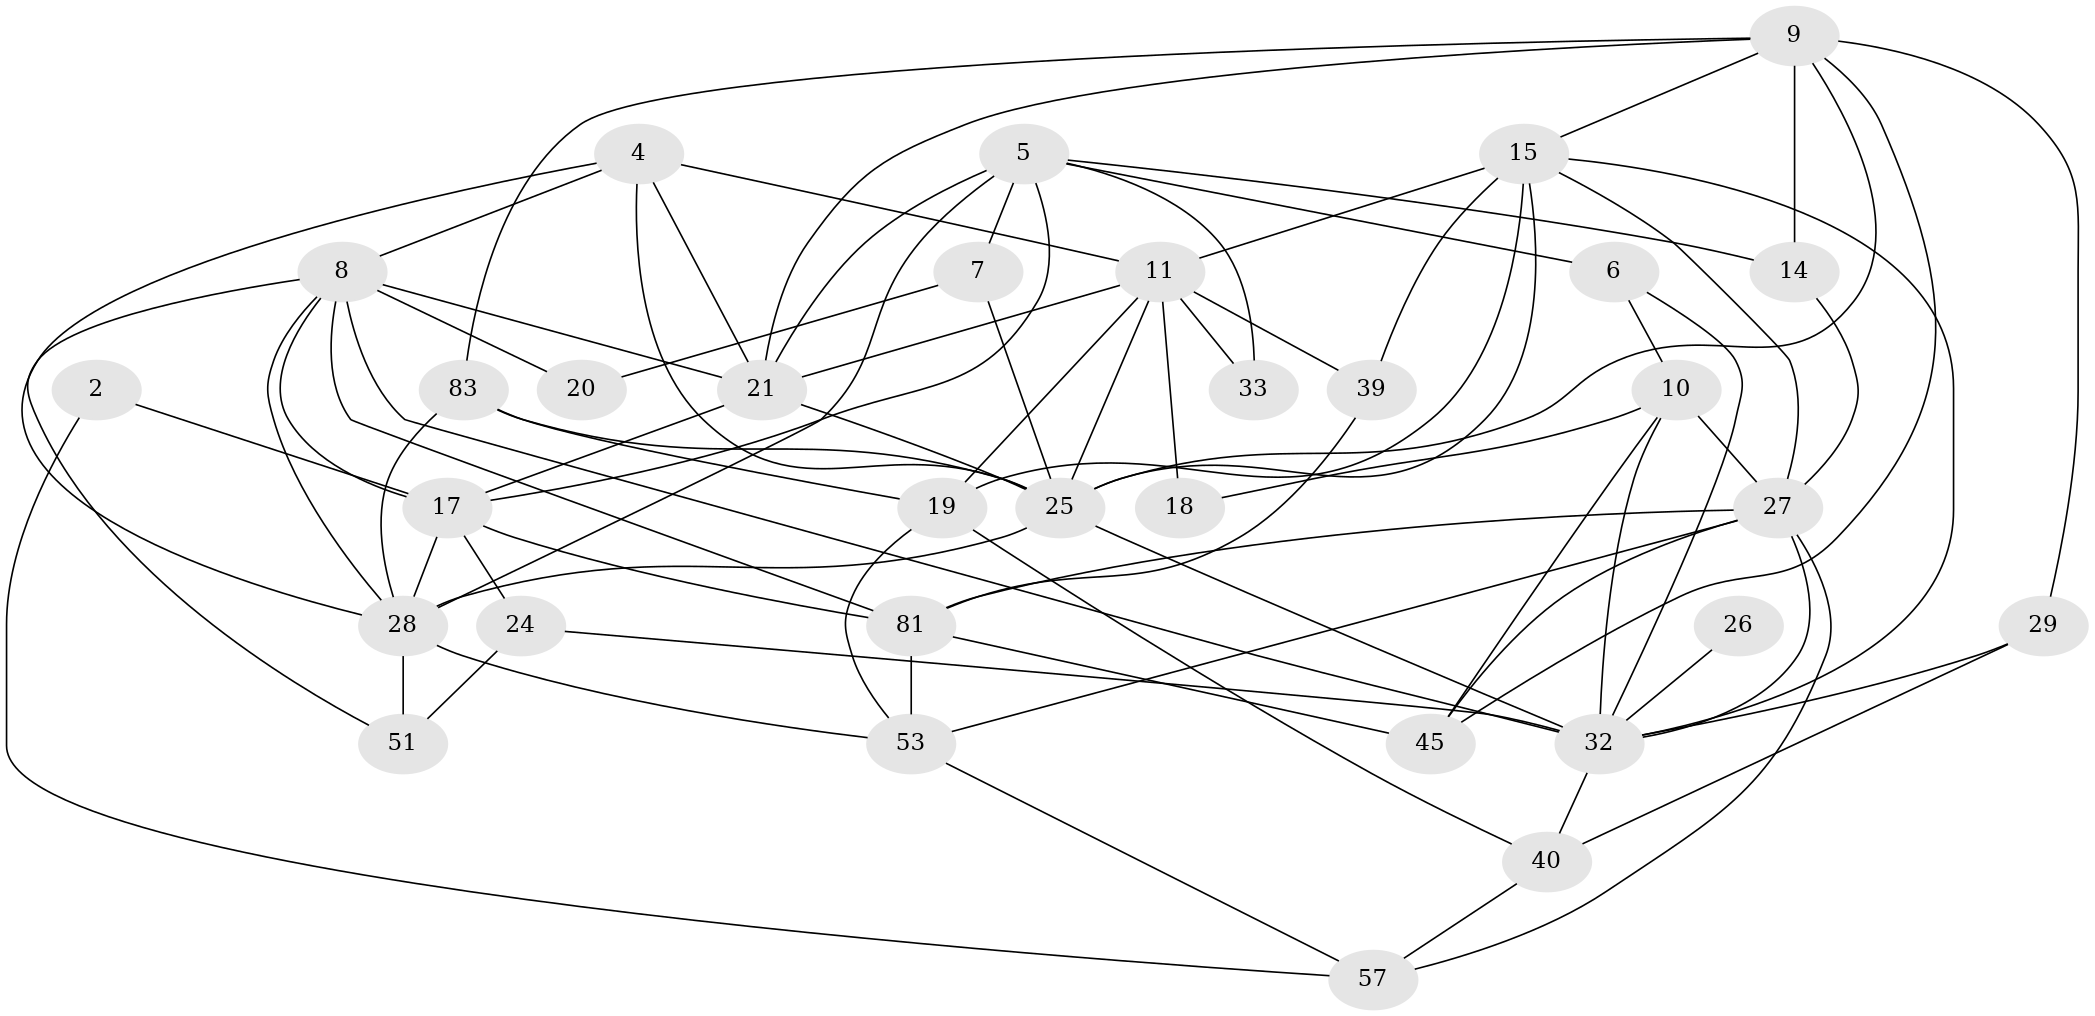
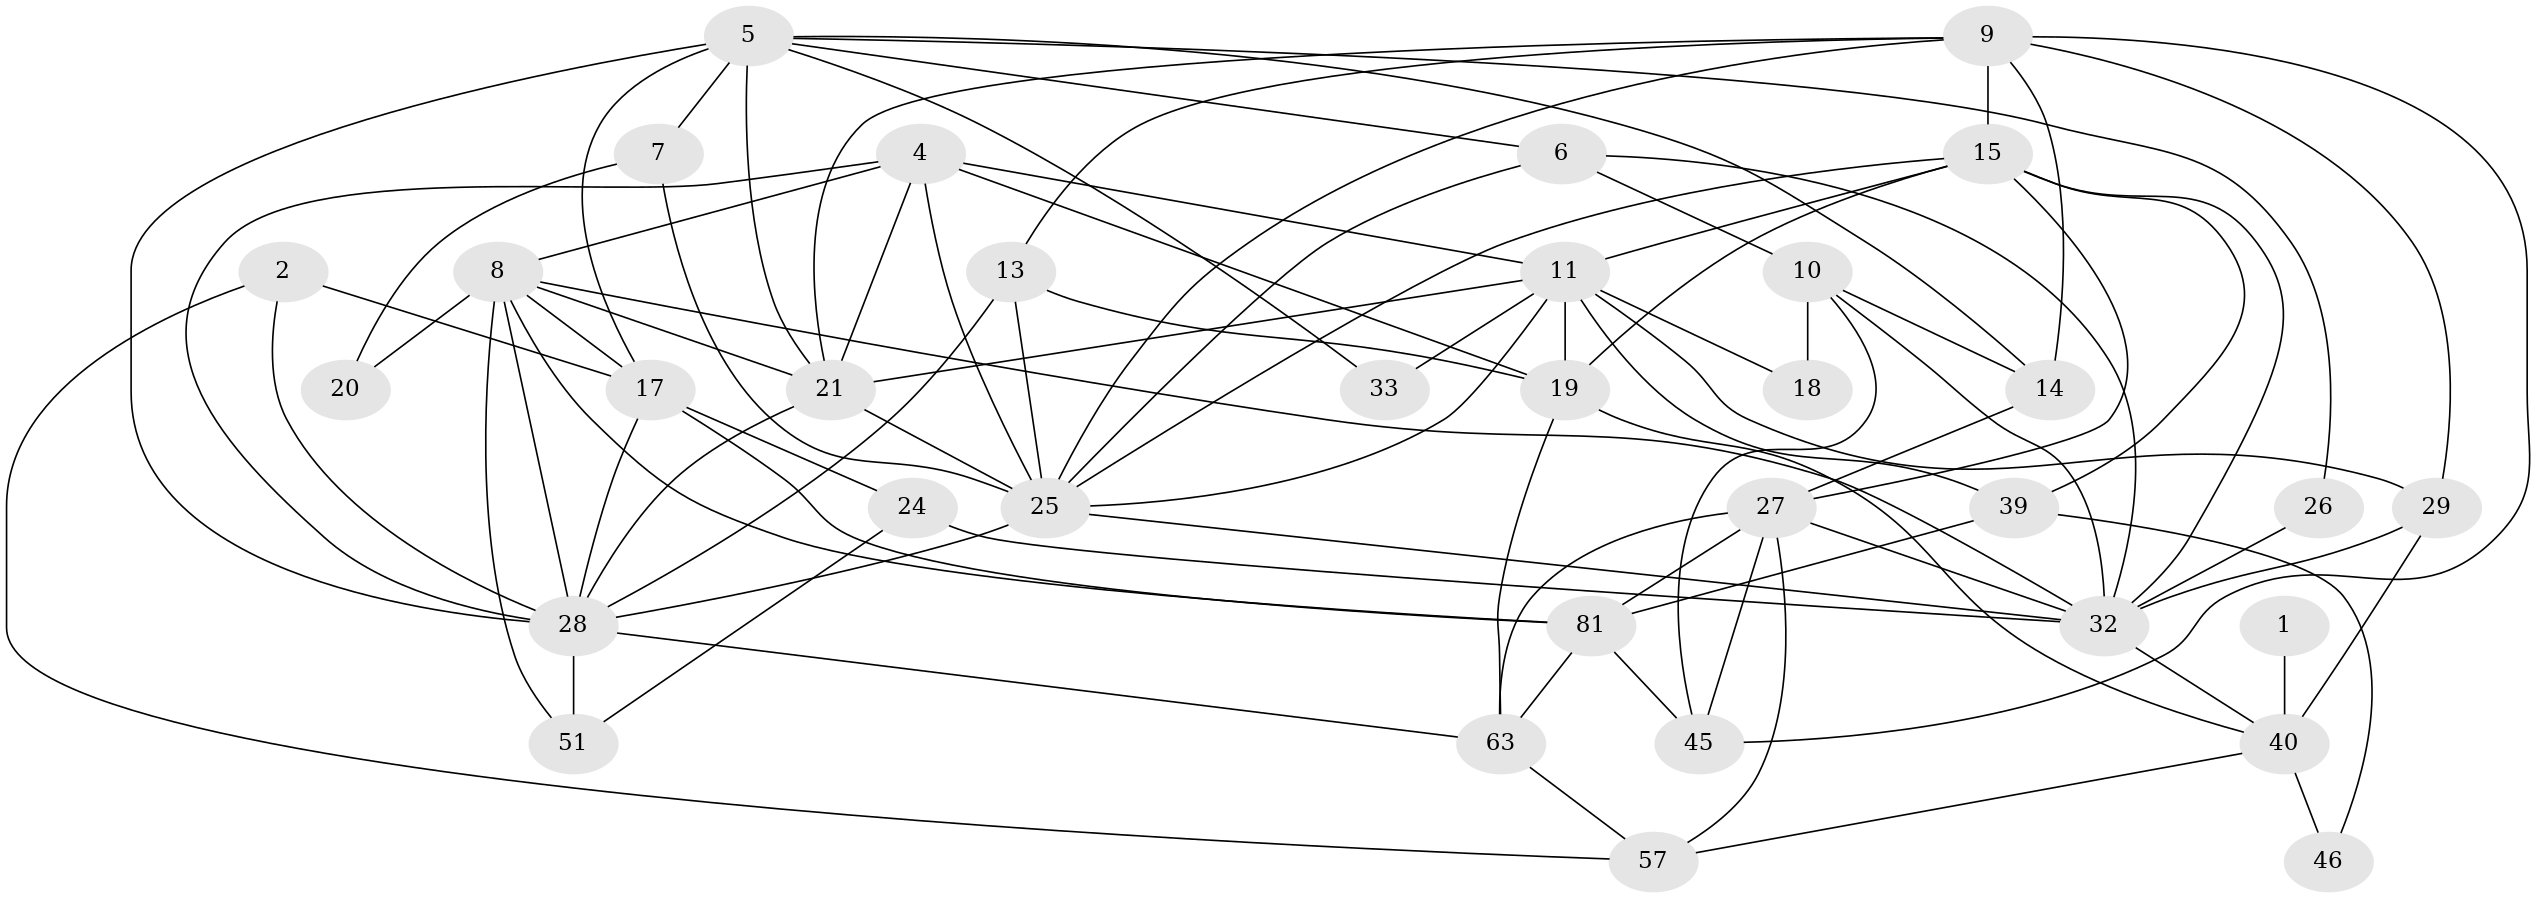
edge "5" -- "26": added
edge "6" -- "25": added
edge "4" -- "19": added
node "83": label "83" -> "13"
edge "10" -- "27": now "10" -- "14"
edge "21" -- "17": now "21" -- "28"
edge "11" -- "29": added
edge "2" -- "28": added
node "1": added
node "53": label "53" -> "63"
node "46": added
